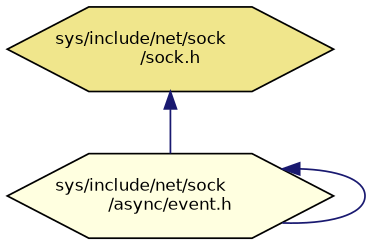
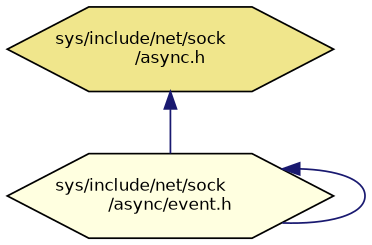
node "sys/include/net/sock /sock.h": label "sys/include/net/sock /sock.h" -> "sys/include/net/sock /async.h"
